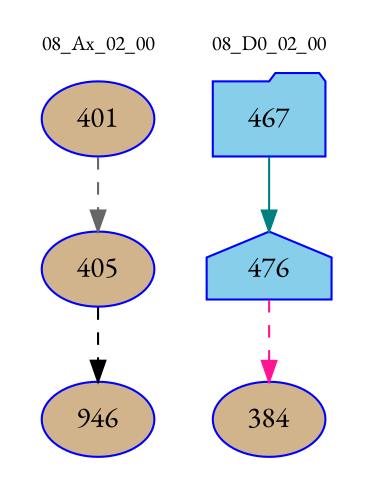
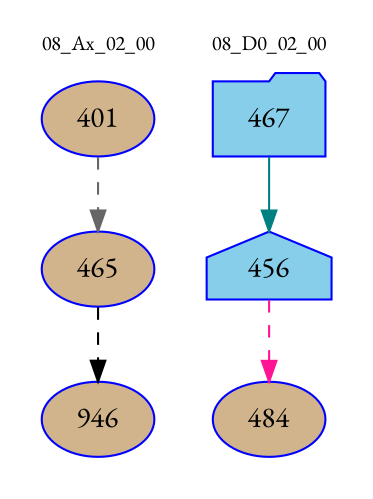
node "405": label "405" -> "465"
node "476": label "476" -> "456"
node "384": label "384" -> "484"
